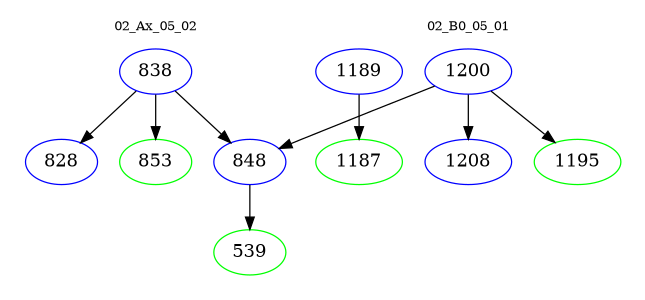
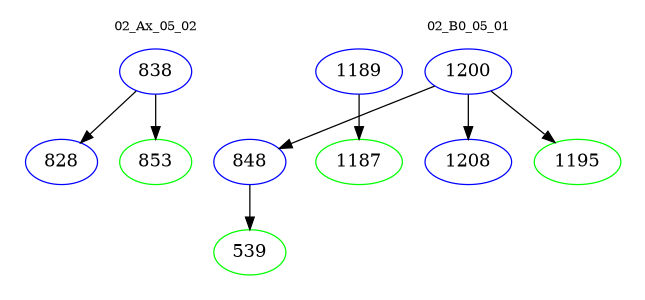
edge "838" -> "848": removed
